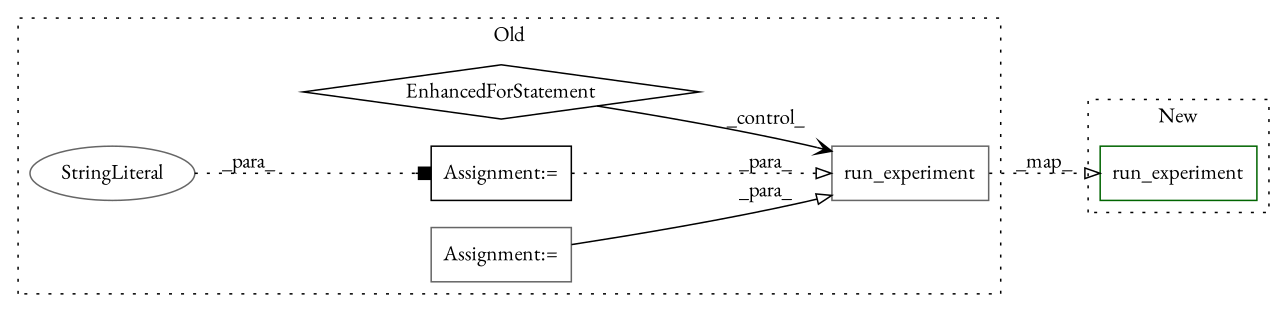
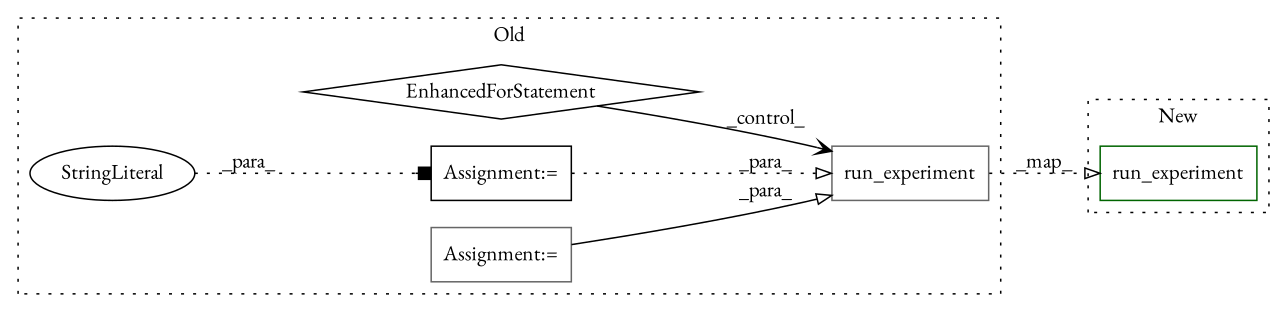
node "StringLiteral": color gray40 -> black
